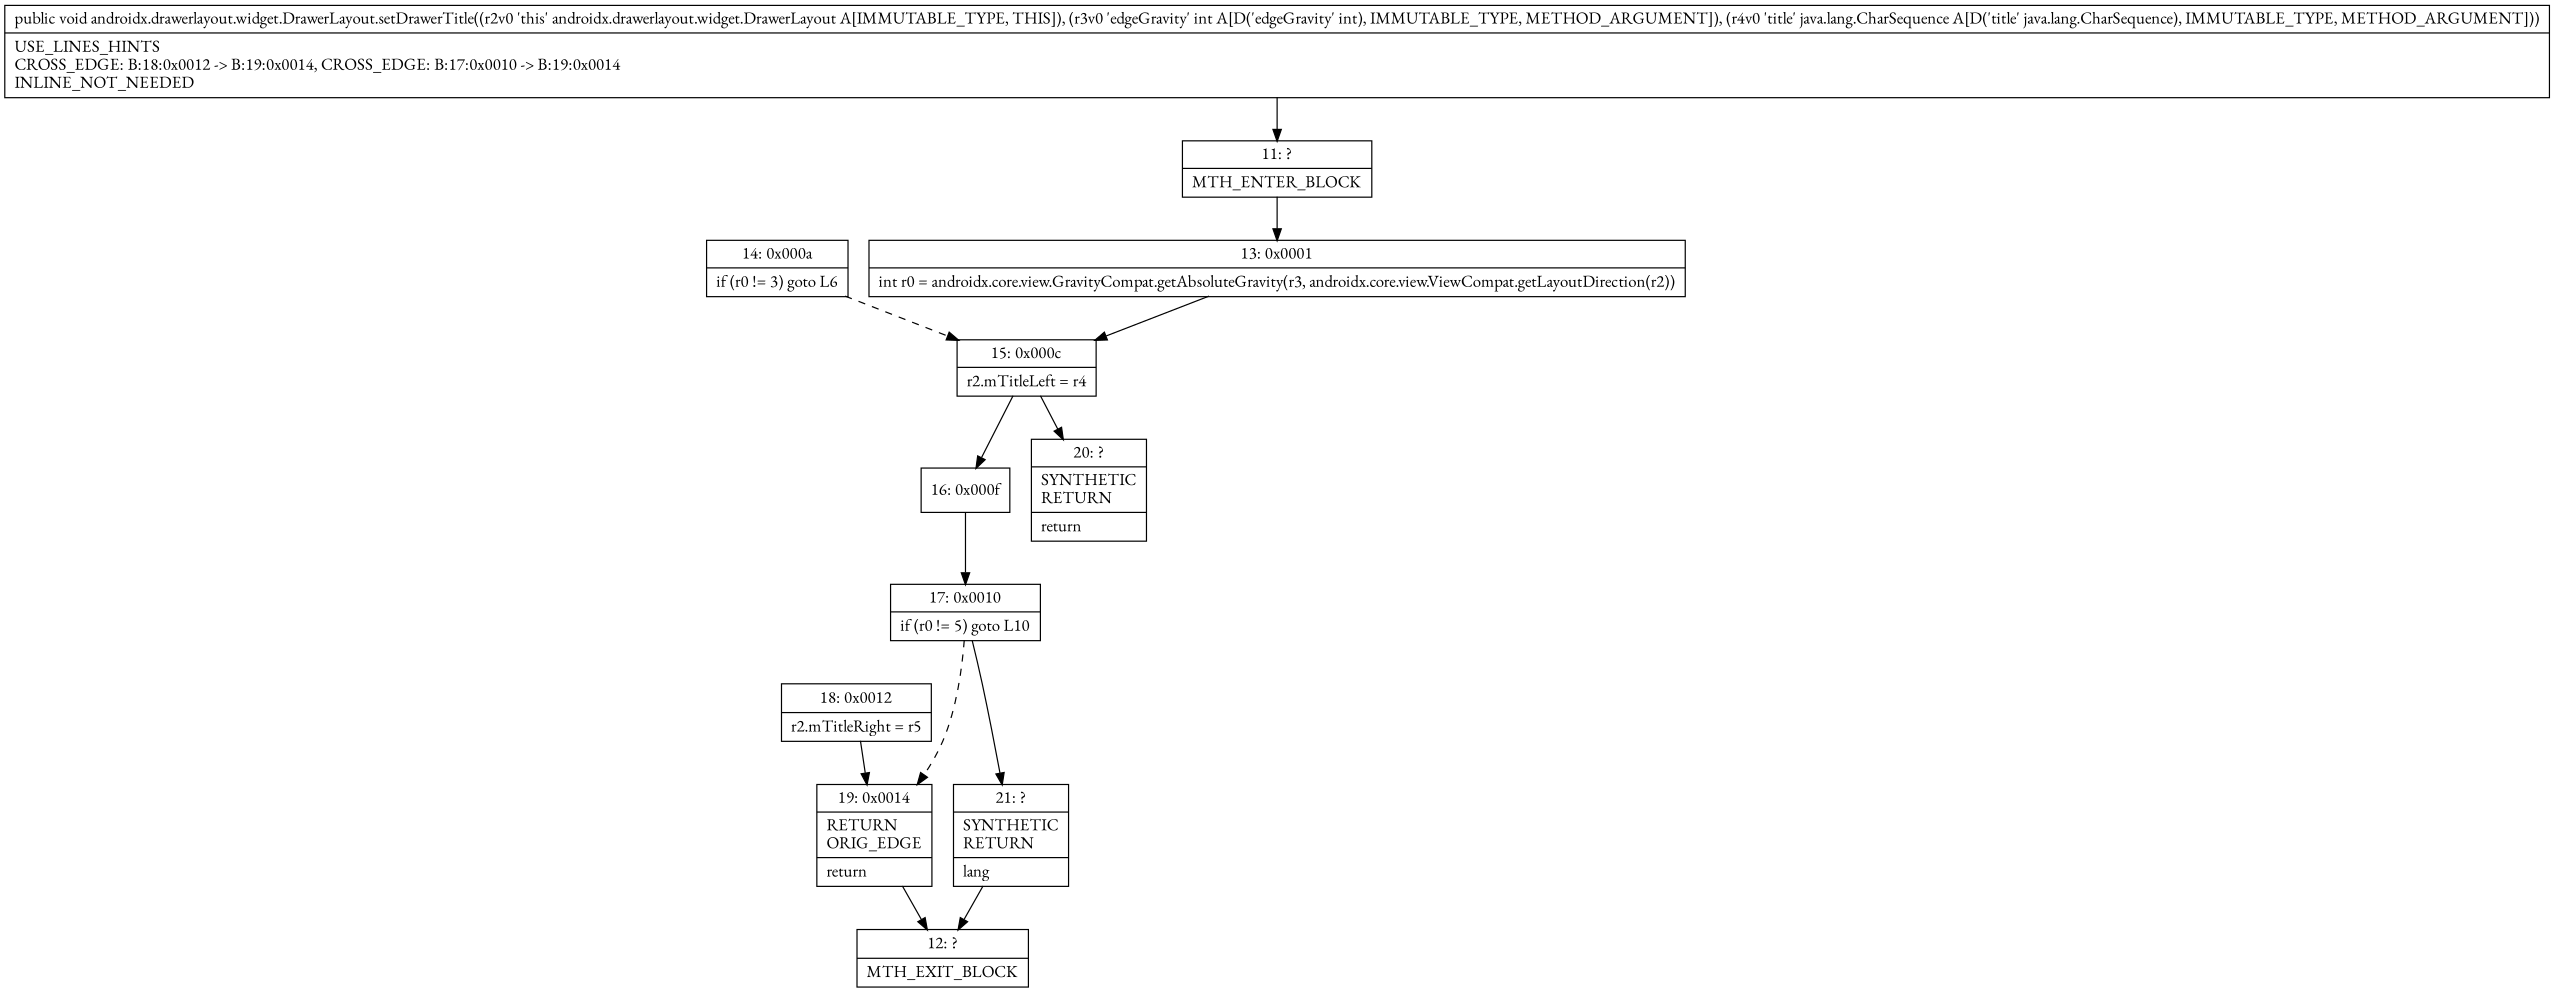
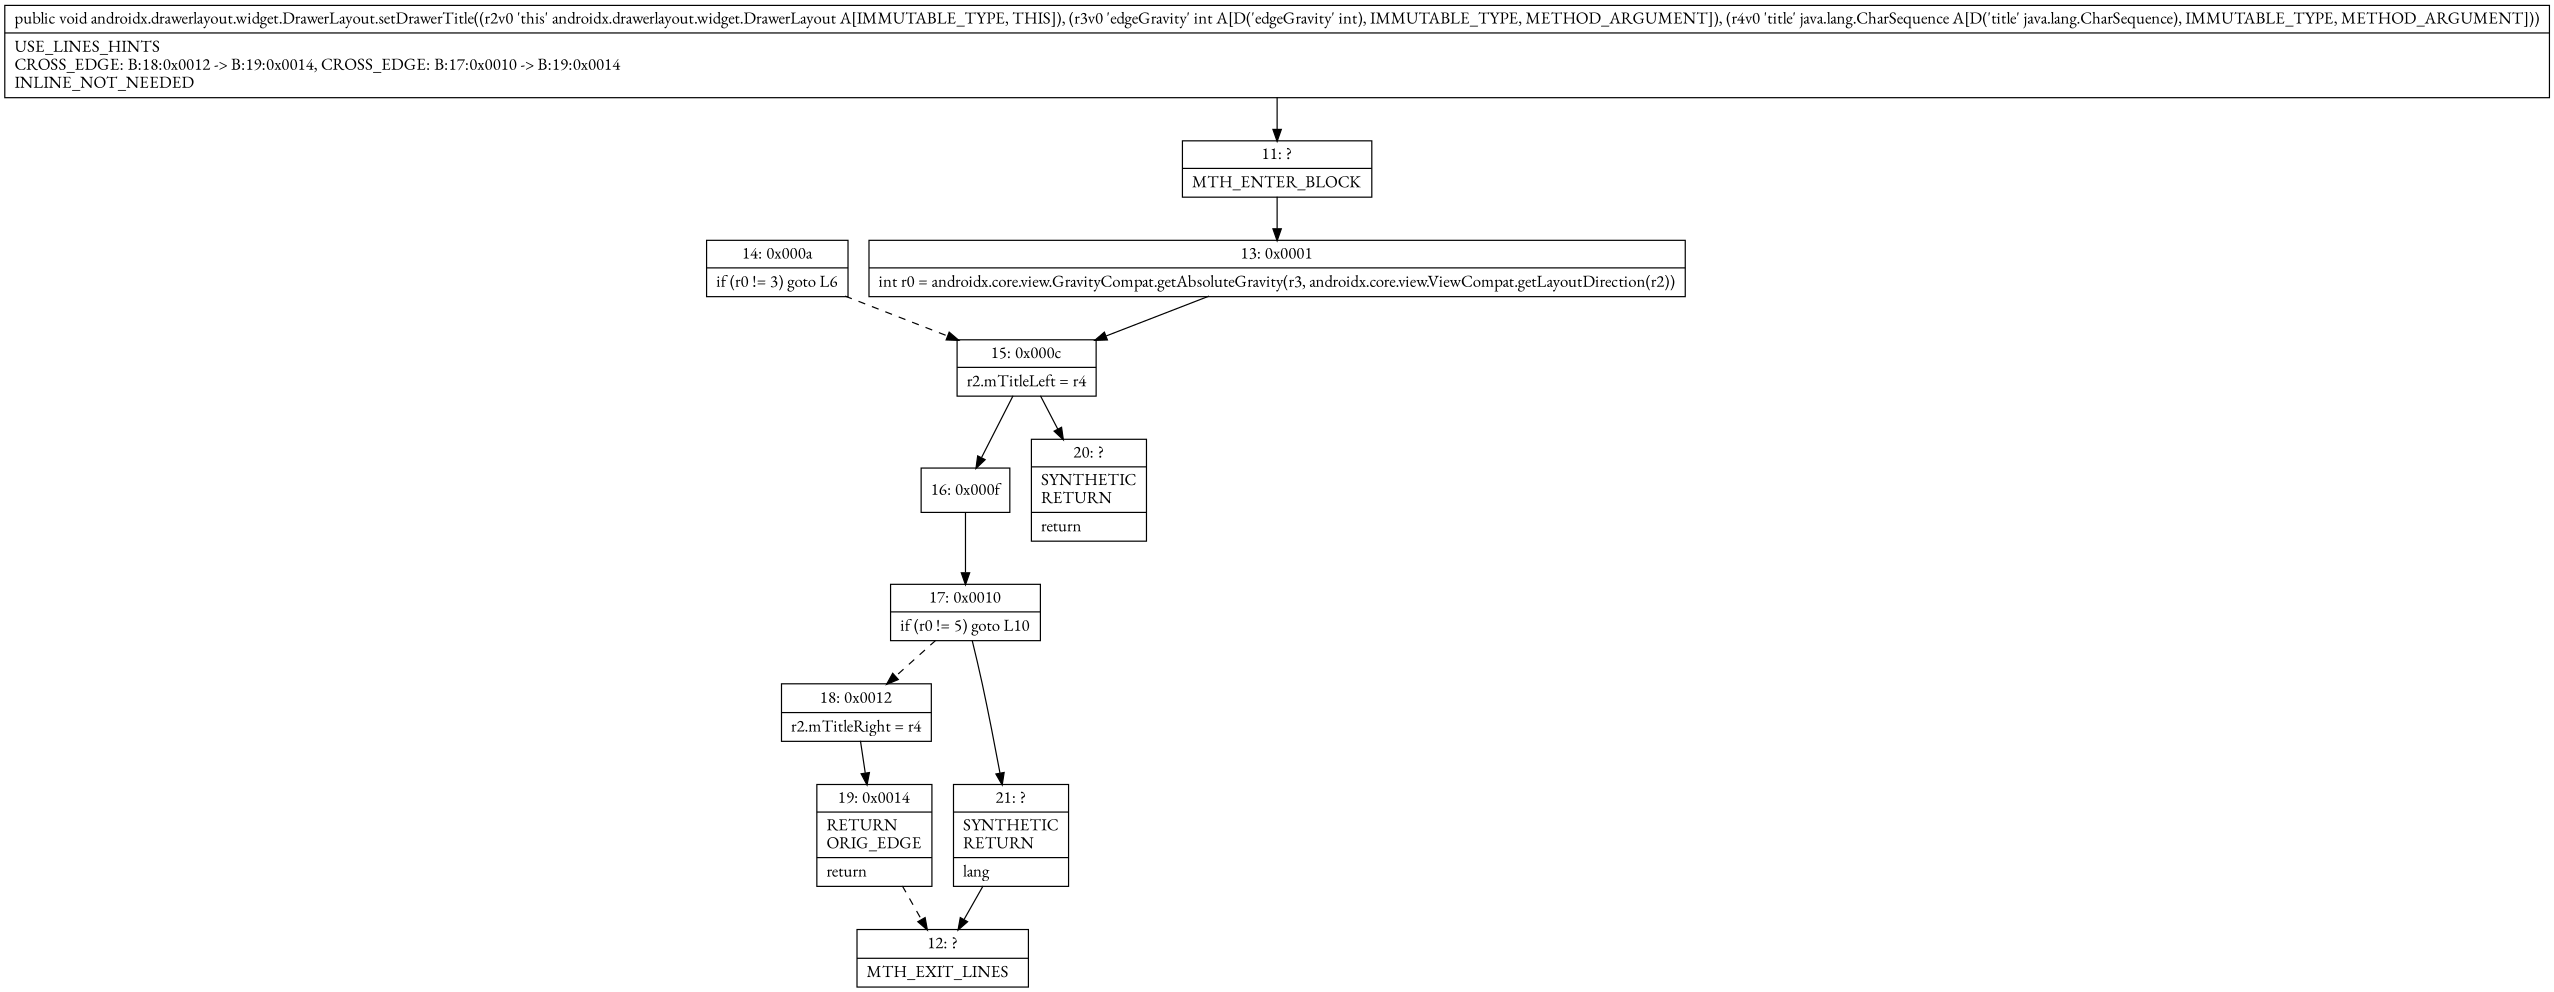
edge "17: 0x0010" -> "19: 0x0014": now "17: 0x0010" -> "18: 0x0012"
node "18: 0x0012": text "r2.mTitleRight = r5" -> "r2.mTitleRight = r4"
edge "19: 0x0014" -> "12: ?": style solid -> dashed
node "12: ?": text "MTH_EXIT_BLOCK" -> "MTH_EXIT_LINES"
